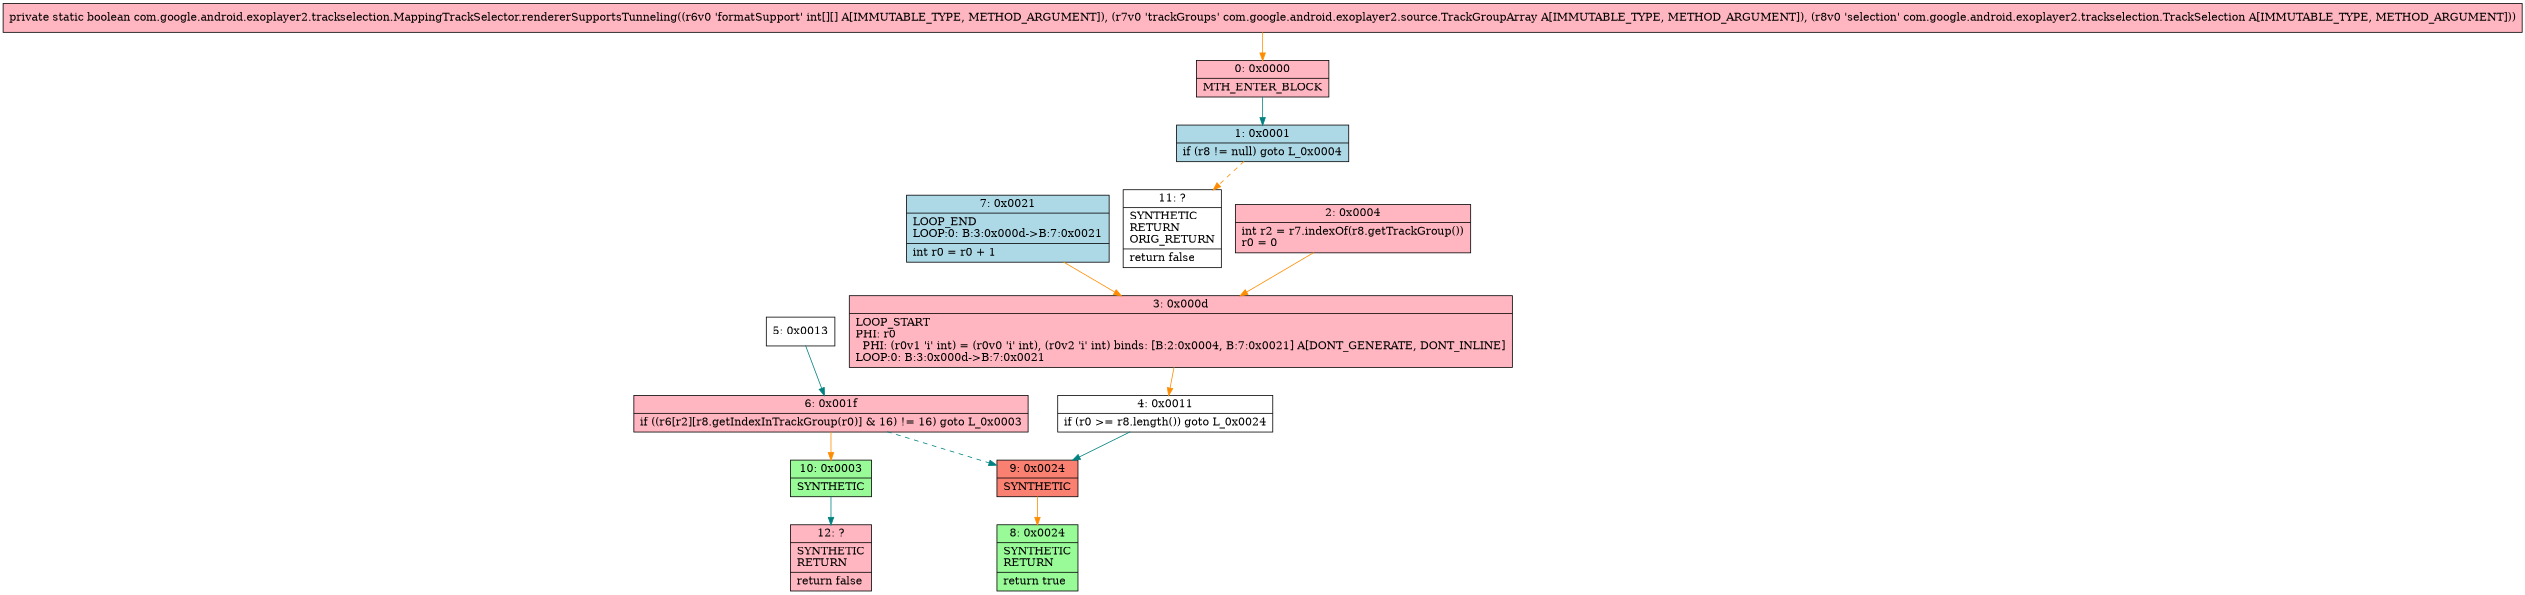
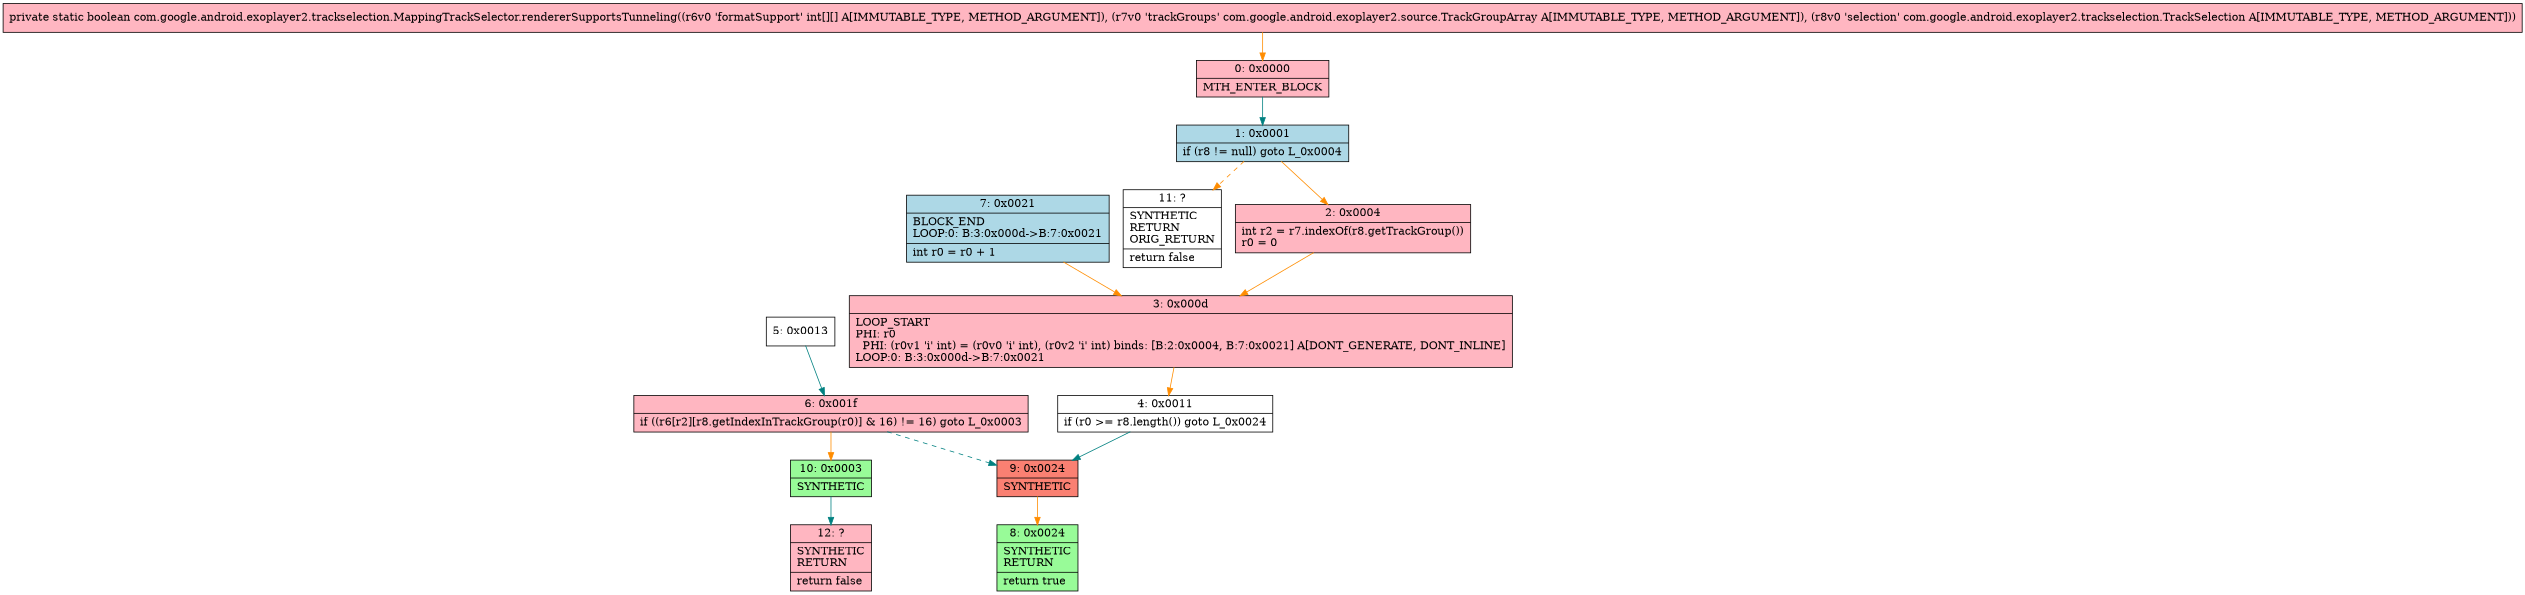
edge "1: 0x0001" -> "2: 0x0004": added
node "7: 0x0021": text "LOOP_END" -> "BLOCK_END"
